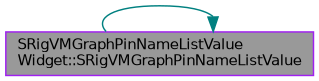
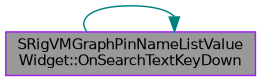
node "SRigVMGraphPinNameListValue Widget::SRigVMGraphPinNameListValue": label "SRigVMGraphPinNameListValue Widget::SRigVMGraphPinNameListValue" -> "SRigVMGraphPinNameListValue Widget::OnSearchTextKeyDown"
